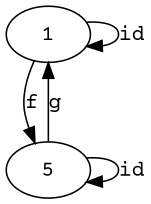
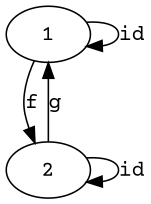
node "5": label "5" -> "2"
